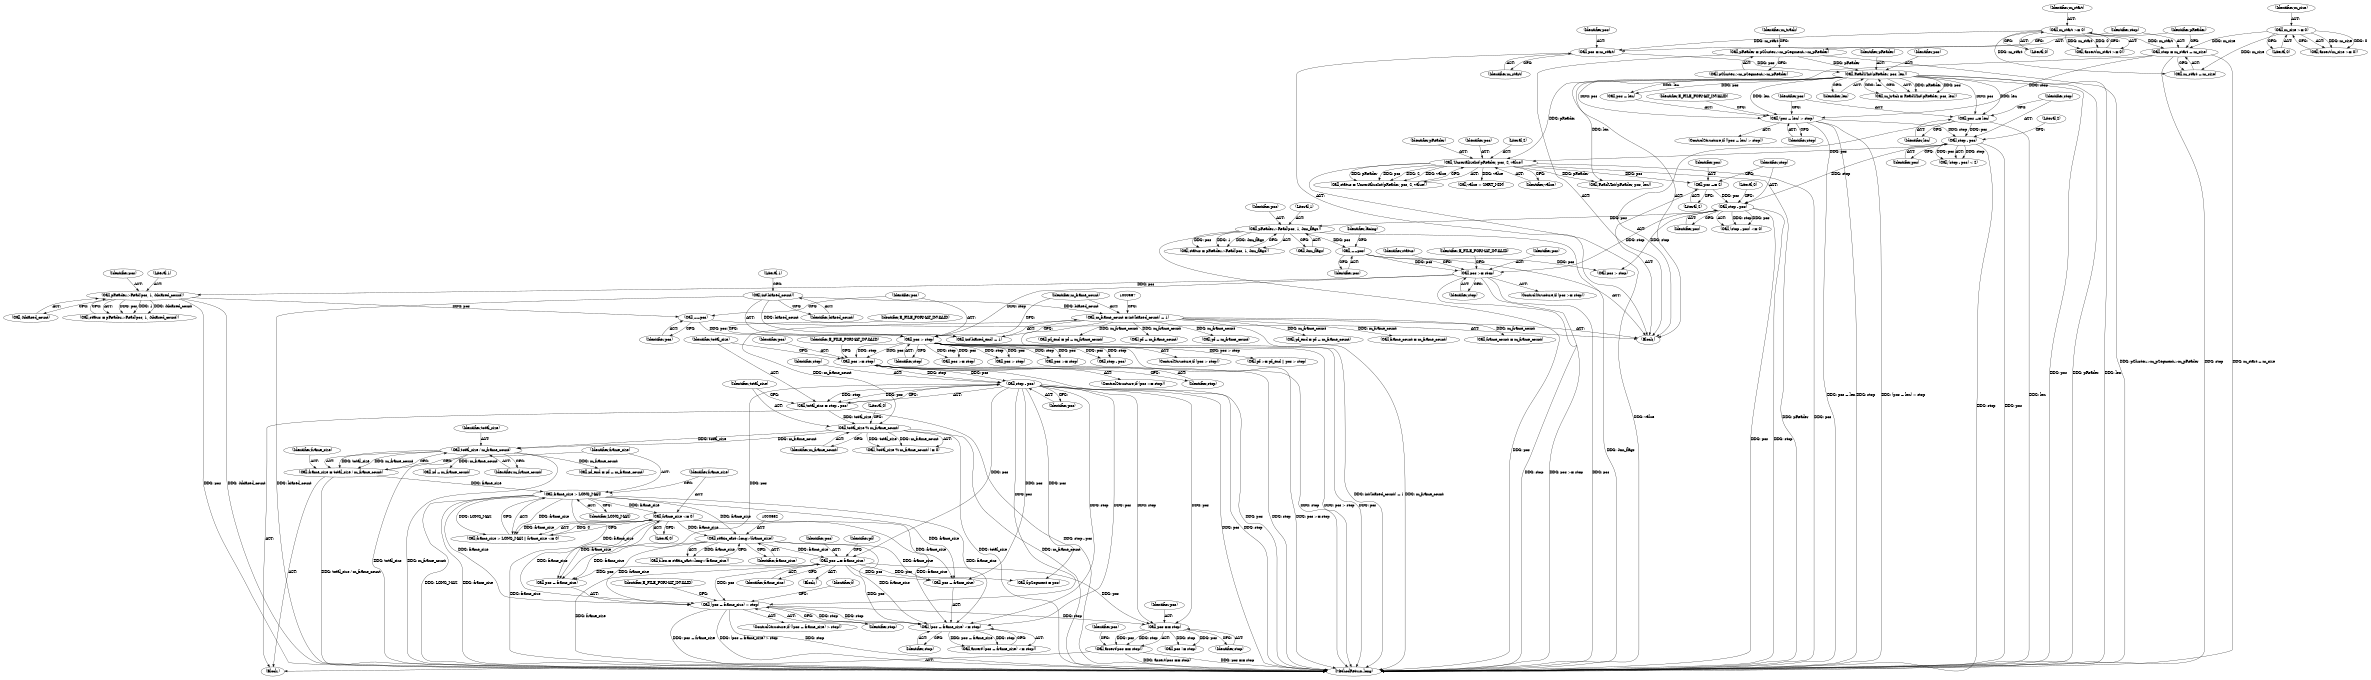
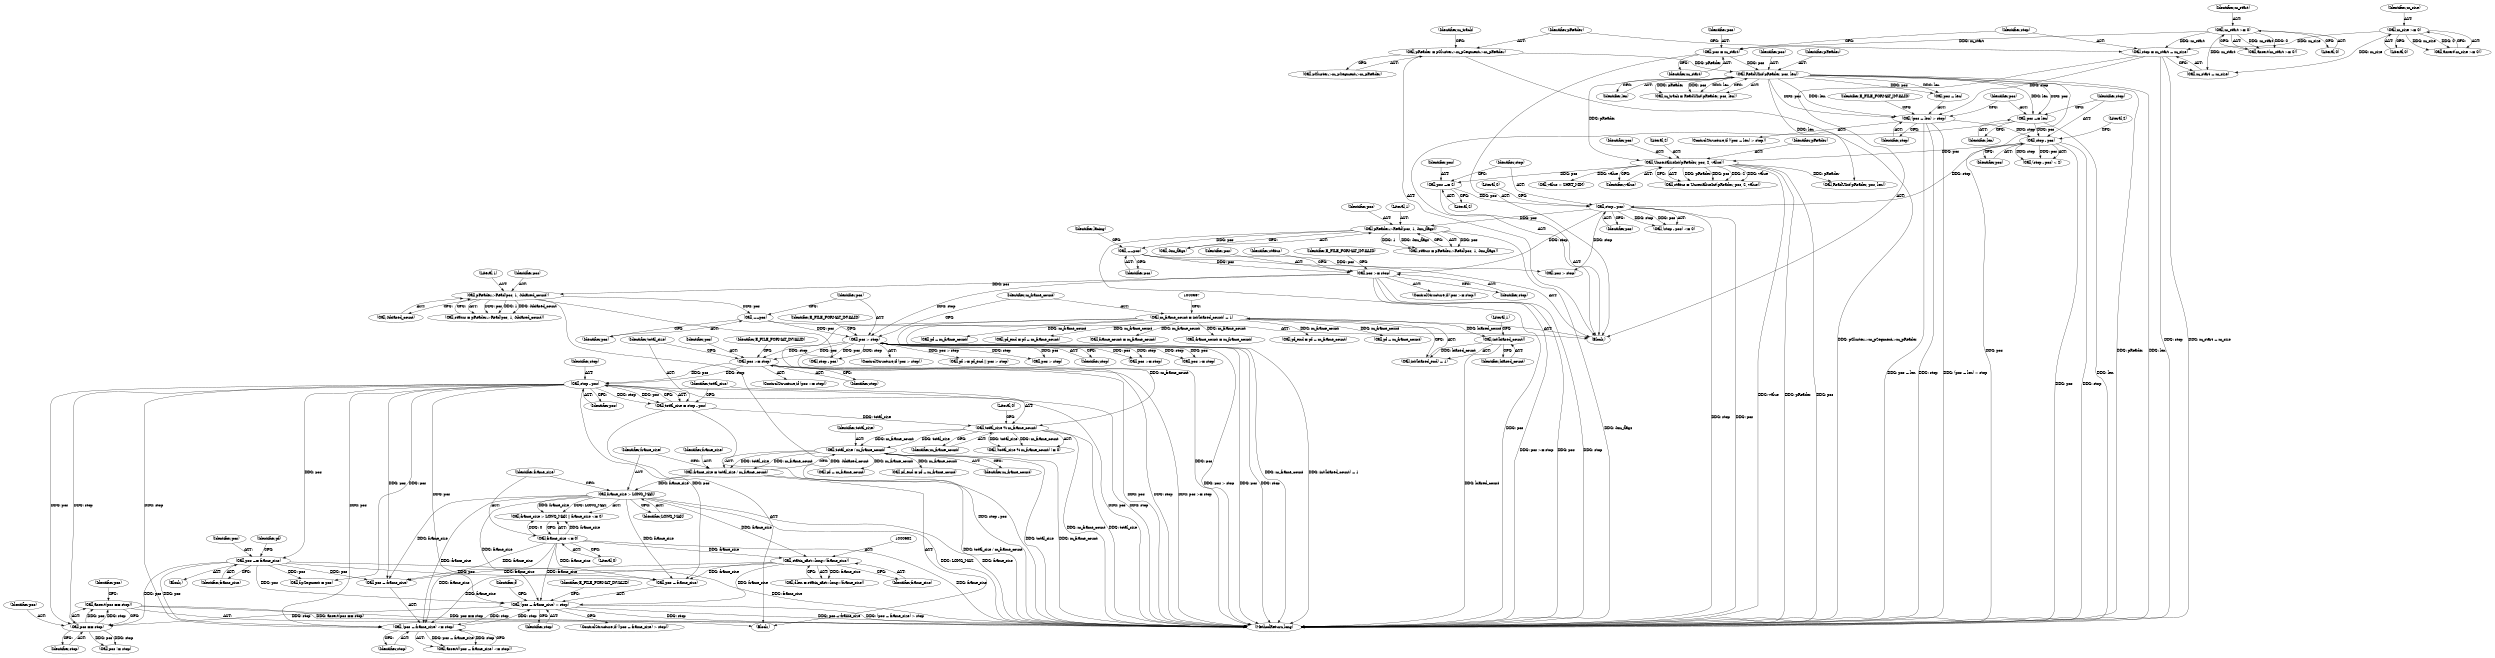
edge "(Call,int(biased_count))" -> "(Call,m_frame_count = int(biased_count) + 1)": reversed
edge "(Call,frame_size > LONG_MAX)" -> "(Call,frame_size <= 0)": removed, label "DDG: frame_size"
edge "(Call,frame_size > LONG_MAX || frame_size <= 0)" -> "(Call,frame_size > LONG_MAX)": removed, label "CFG:"
edge "(Call,static_cast<long>(frame_size))" -> "(Call,pos += frame_size)": removed, label "DDG: frame_size"
edge "(Call,(pos + frame_size) > stop)" -> "(ControlStructure,if ((pos + frame_size) > stop))": label "AST: " -> "CFG: "
edge "(Call,assert(pos == stop))" -> "(Call,pos == stop)": added, label "CFG:"
